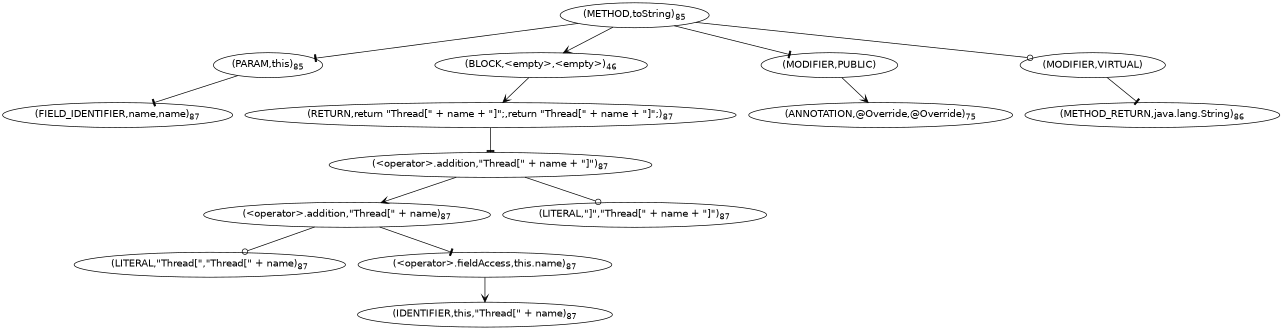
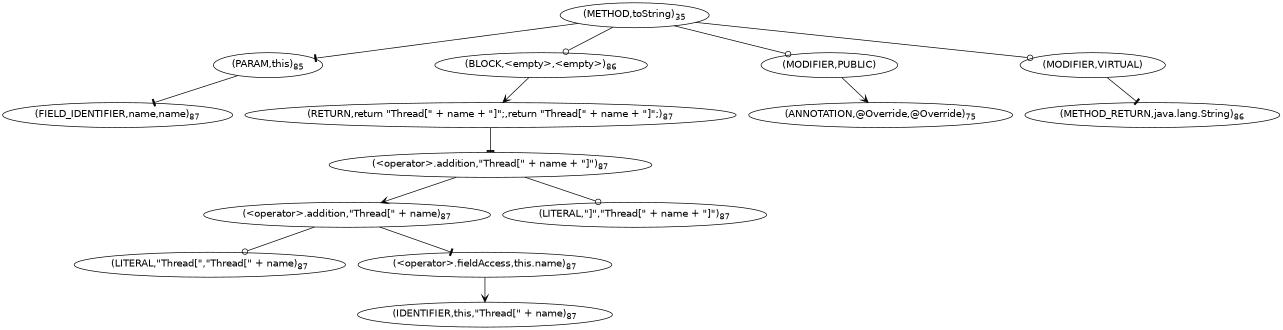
node "(METHOD,toString)": text "85" -> "35"
edge "(METHOD,toString)" -> "(BLOCK,<empty>,<empty>)": arrowhead vee -> odot
edge "(METHOD,toString)" -> "(MODIFIER,PUBLIC)": arrowhead tee -> odot
node "(BLOCK,<empty>,<empty>)": text "46" -> "86"
